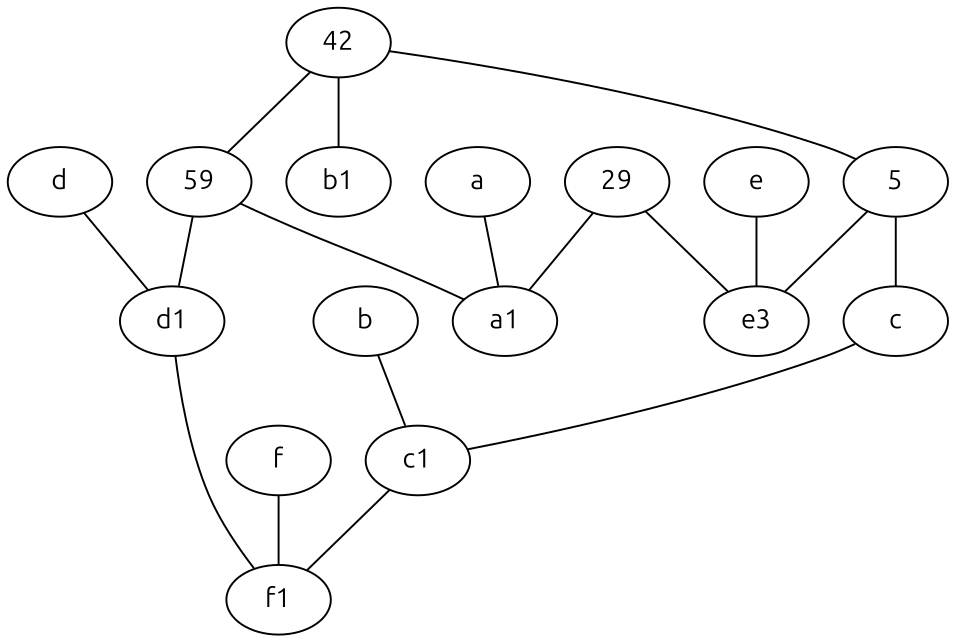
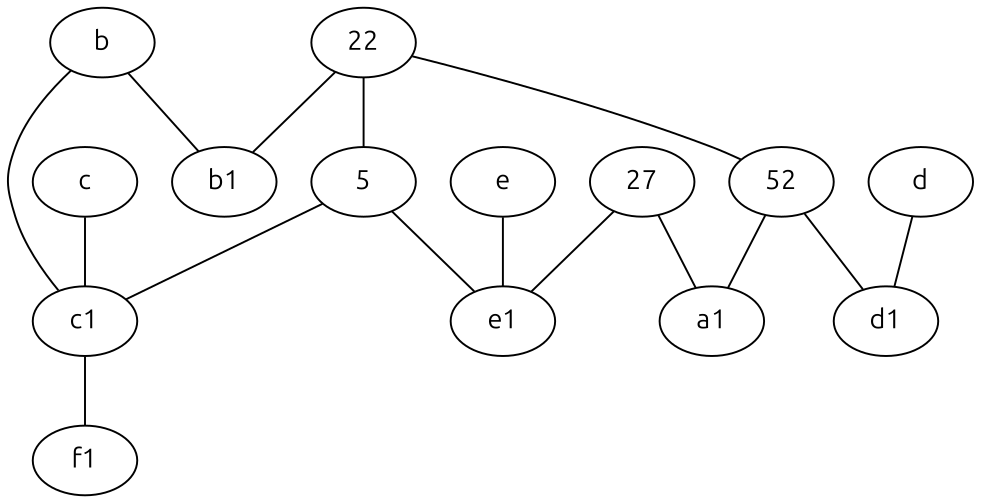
node "42": label "42" -> "22"
edge "b" -- "b1": added
node "59": label "59" -> "52"
node "a": removed
node "29": label "29" -> "27"
edge "5" -- "c": now "5" -- "c1"
node "e3": label "e3" -> "e1"
node "f": removed
edge "d1" -- "f1": removed
